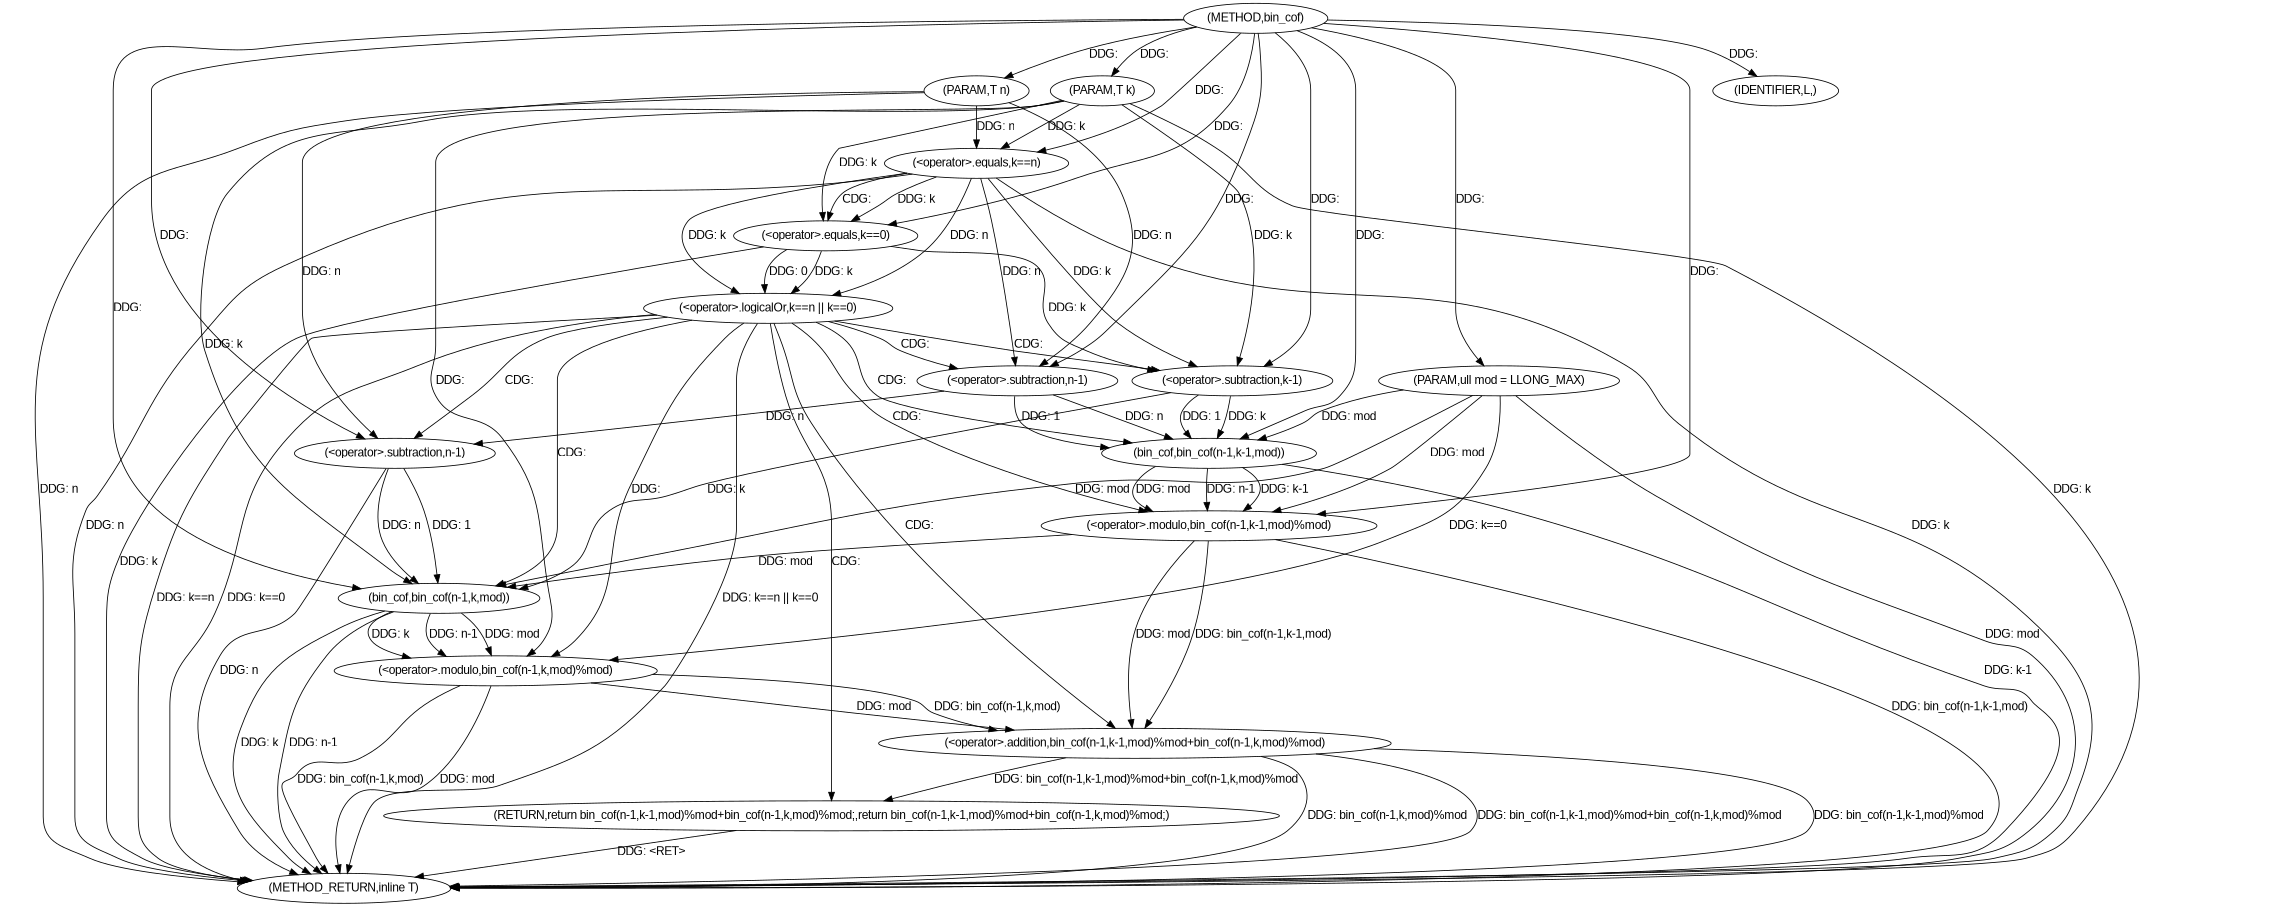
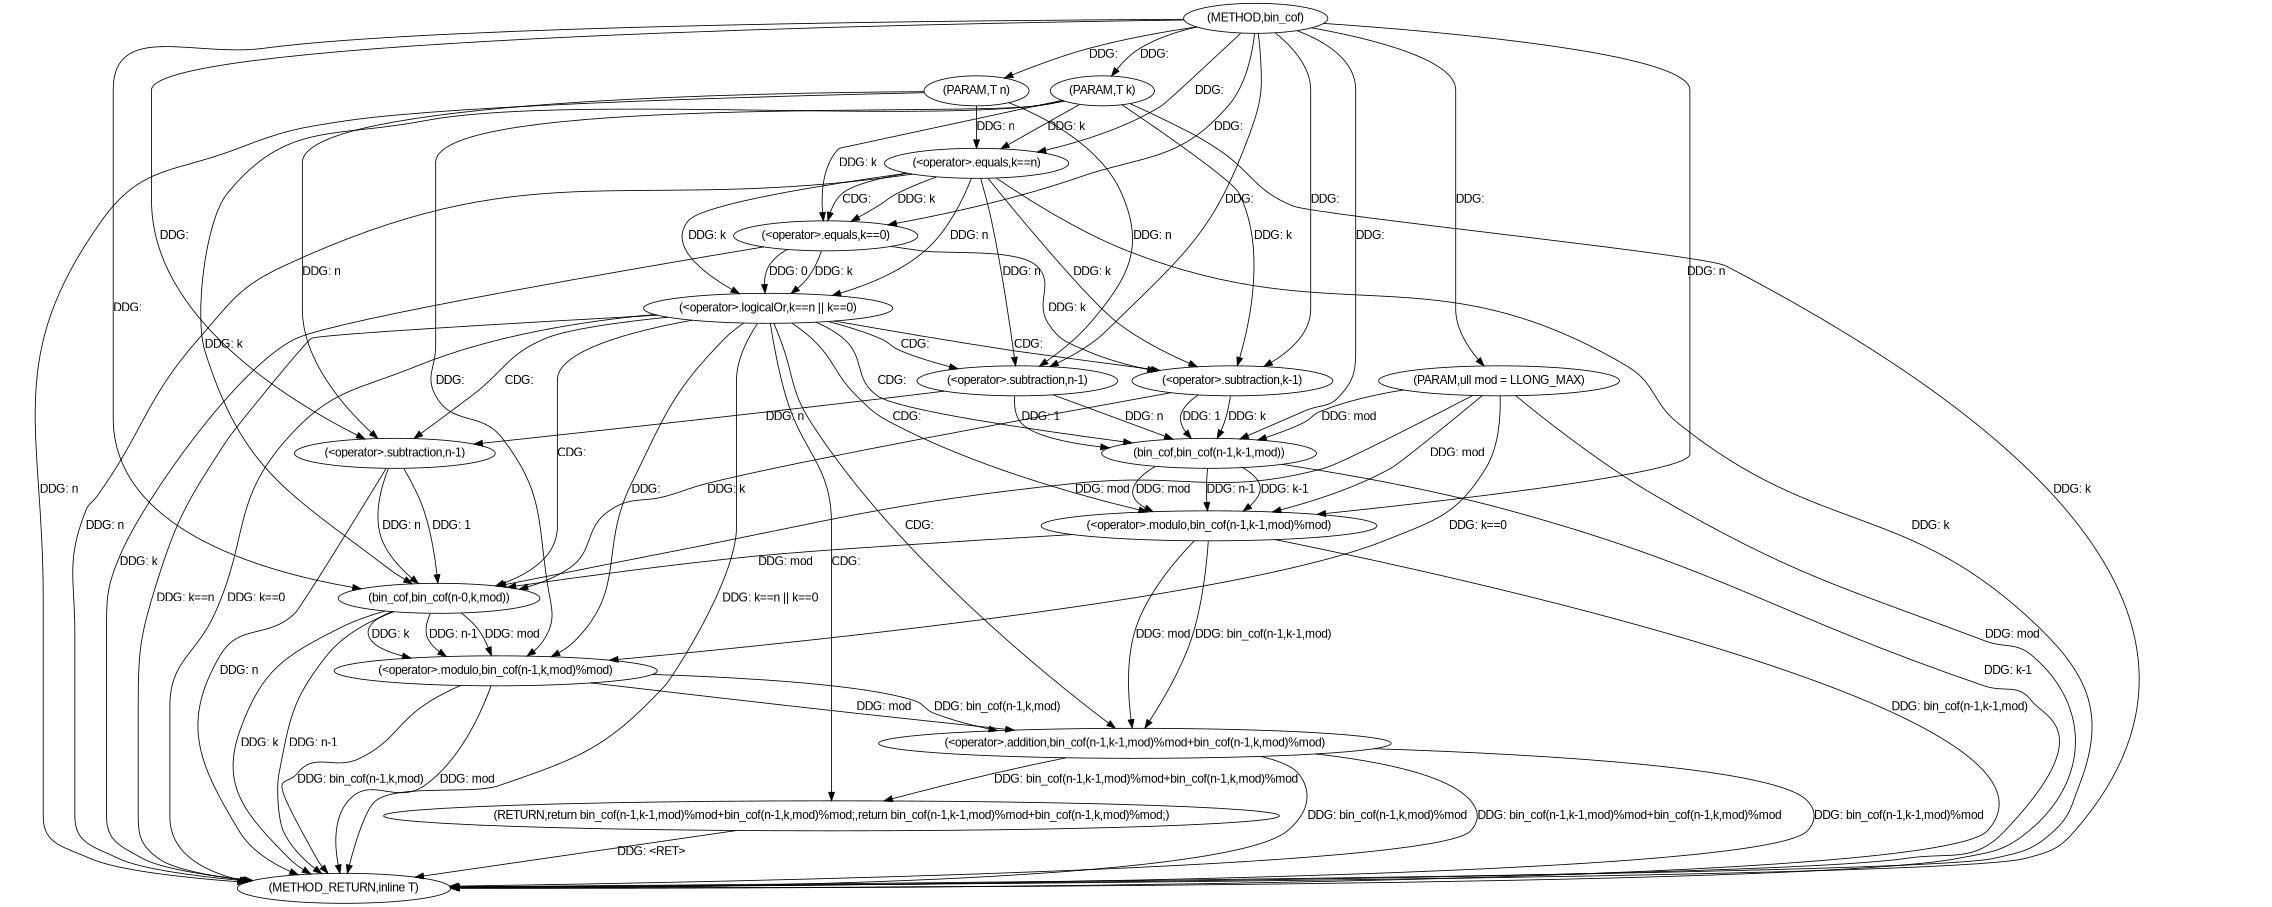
node "(IDENTIFIER,L,)": removed
edge "(METHOD,bin_cof)" -> "(<operator>.modulo,bin_cof(n-1,k-1,mod)%mod)": label "DDG: " -> "DDG: n"
node "(bin_cof,bin_cof(n-1,k,mod))": label "(bin_cof,bin_cof(n-1,k,mod))" -> "(bin_cof,bin_cof(n-0,k,mod))"
